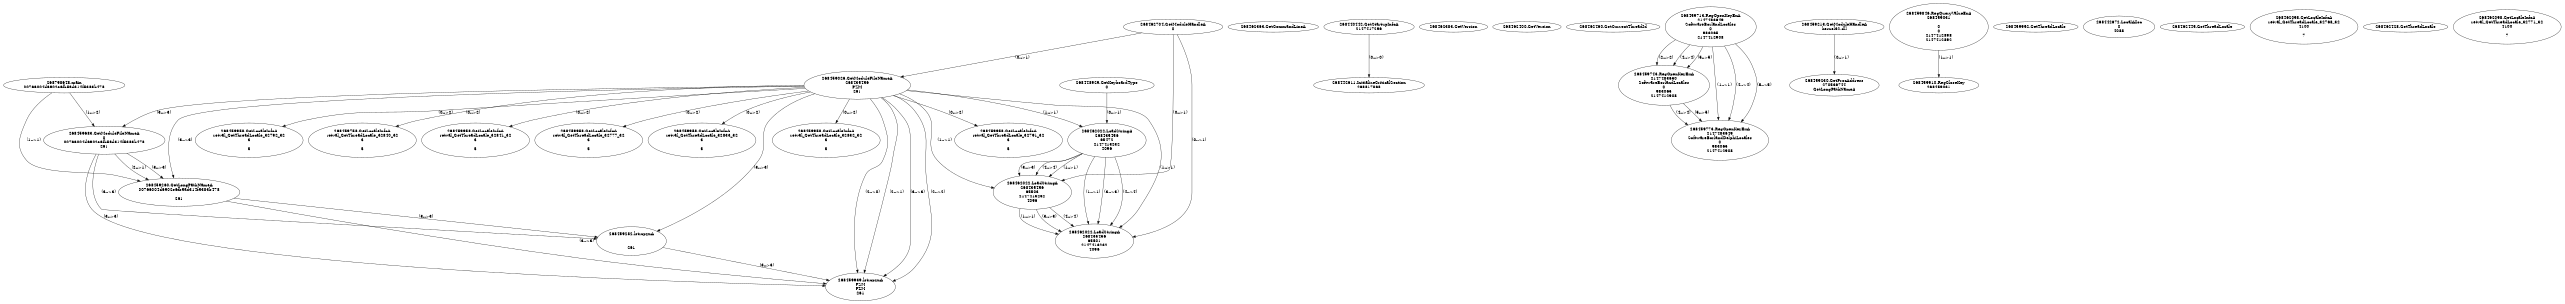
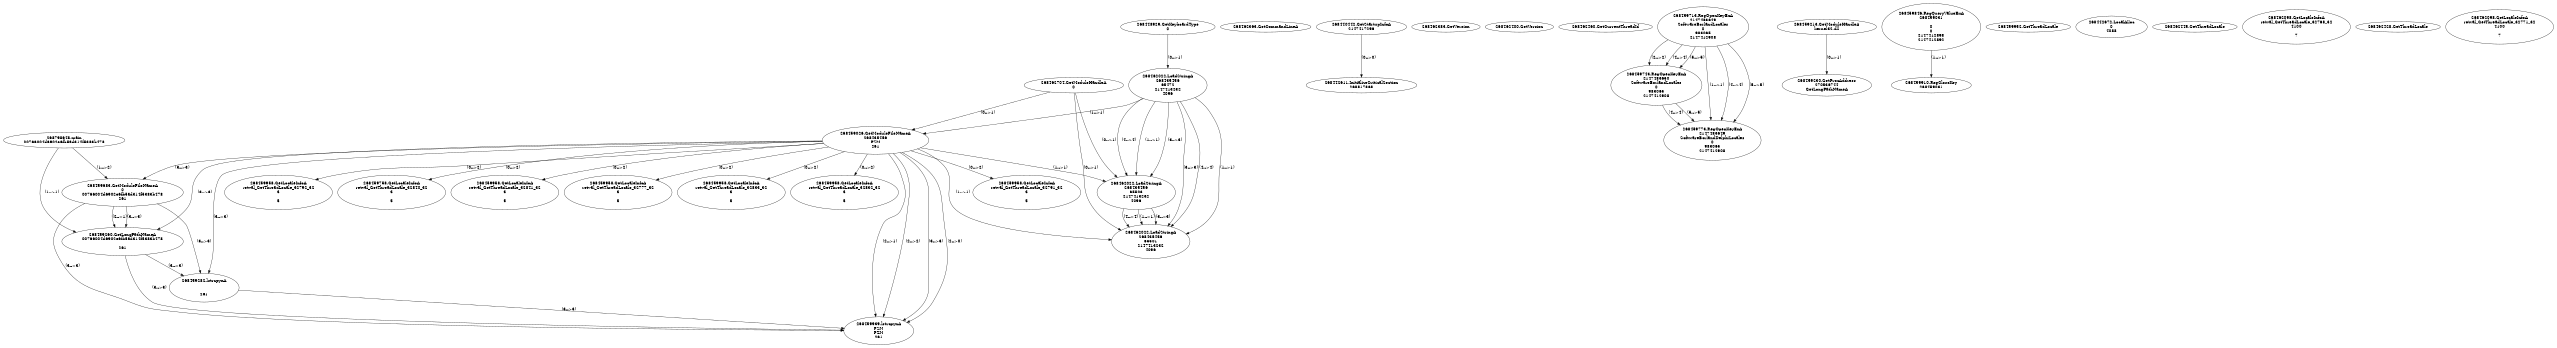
edge "268459026.GetModuleFileNameA 268435456 PZM 261" -> "268462022.LoadStringA 268435456 65472 2147413232 4096": reversed
